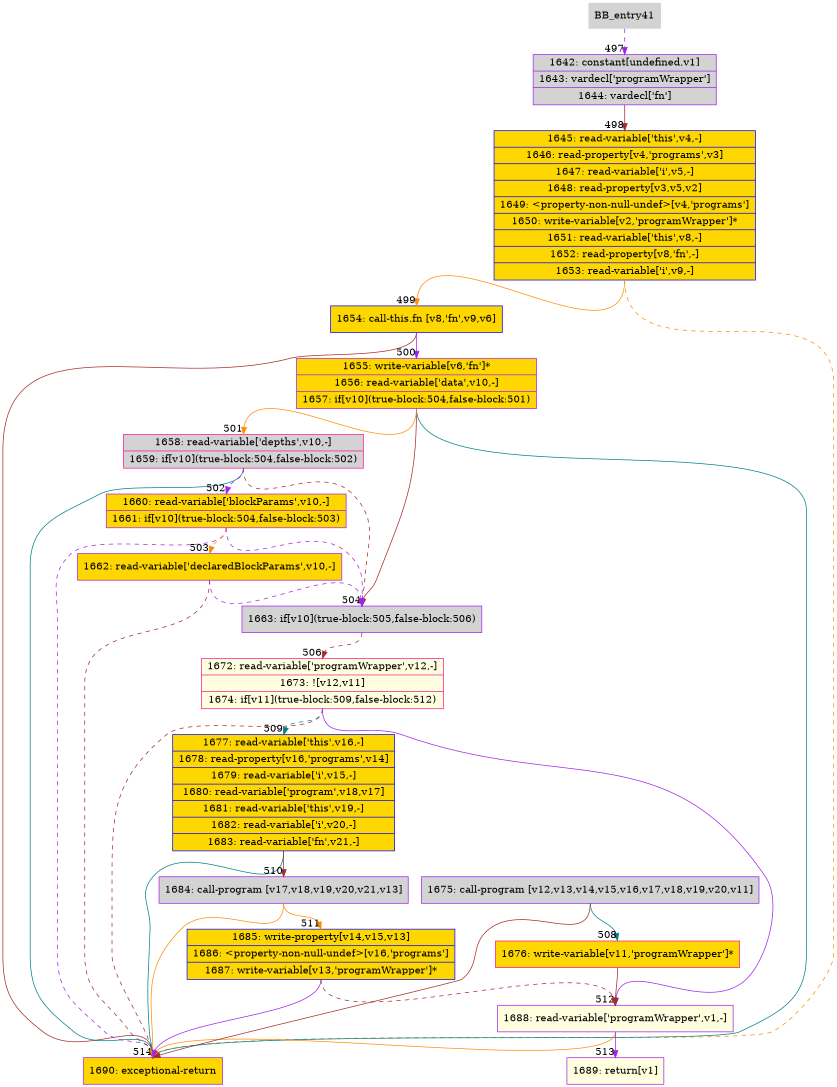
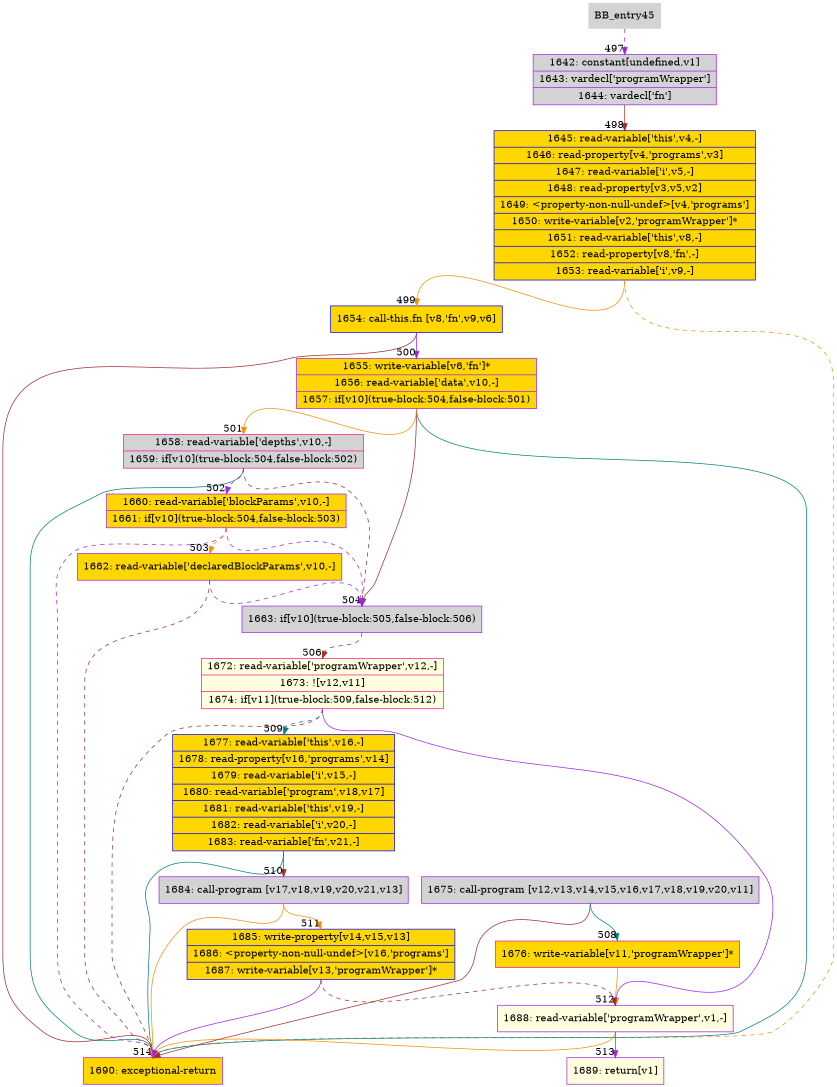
node "BB_entry41": label "BB_entry41" -> "BB_entry45"
edge "1676: write-variable[v11,'programWrapper']*" -> "1688: read-variable['programWrapper',v1,-]": color brown -> darkorange
